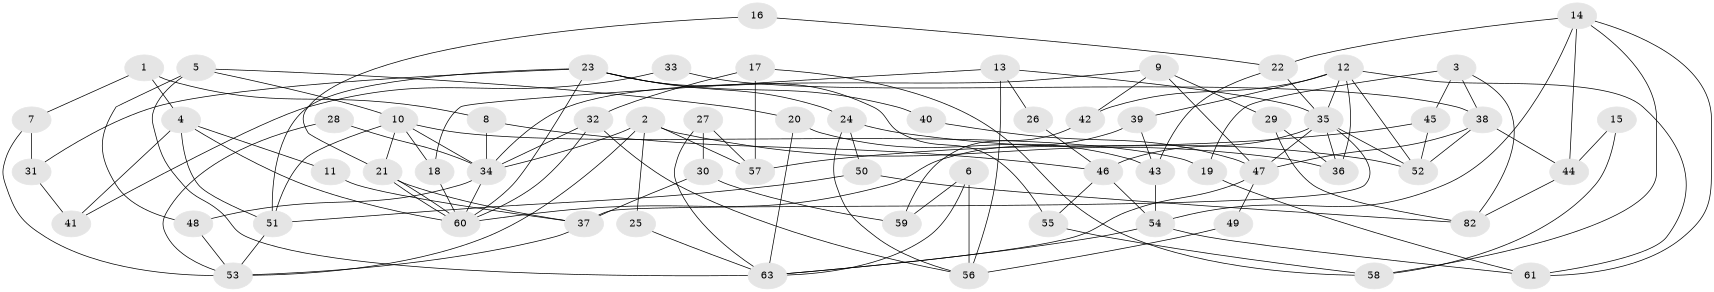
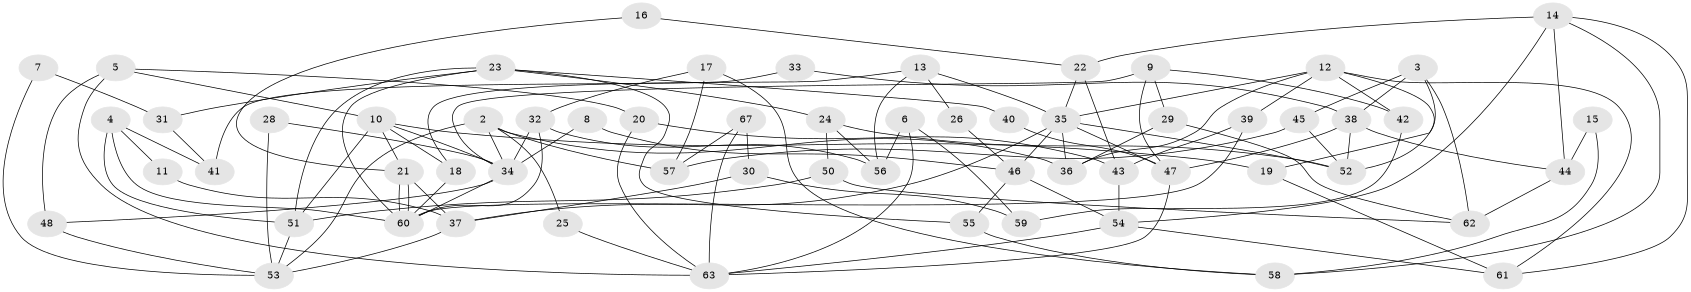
node "1": removed
node "27": label "27" -> "67"
node "49": removed
node "82": label "82" -> "62"
